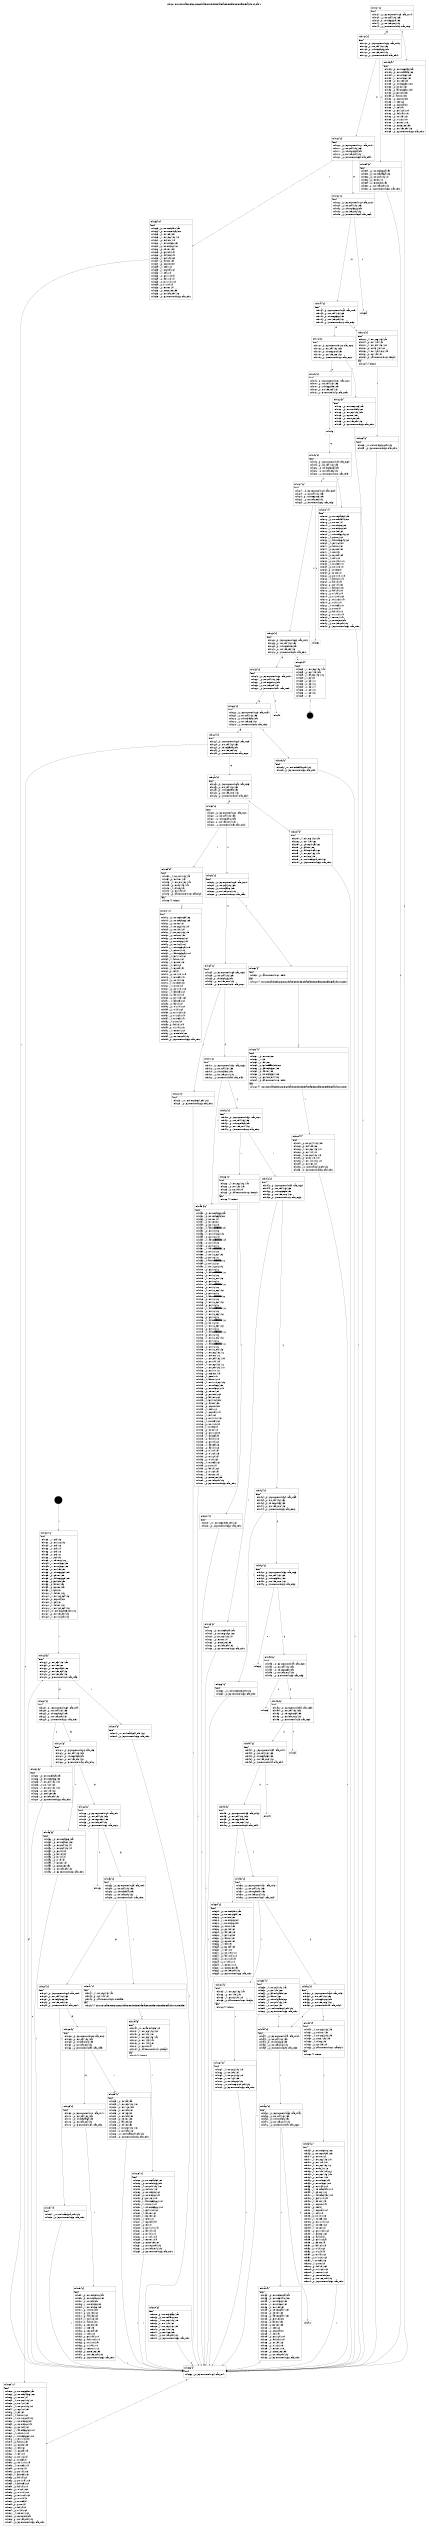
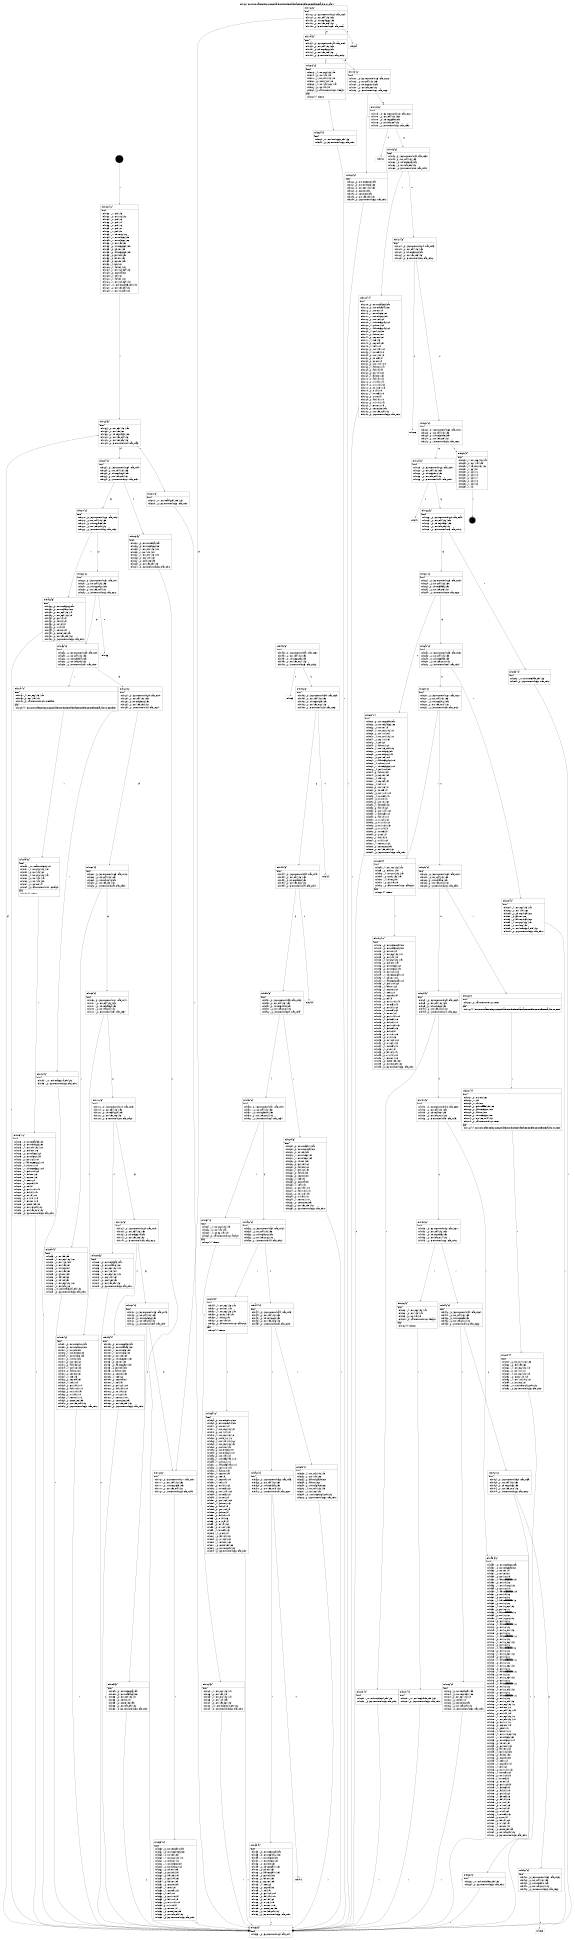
edge "0x40176c [28]" -> "0x401788 [28]": reversed
edge "0x40246c" -> "0x4017f8 [28]": now "0x4017dc [28]" -> "0x4017f8 [28]"
node "0x401718 [28]": added
edge "0x401980 [28]" -> "0x40199c [28]": removed, label "5"
edge "0x40229e [42]" -> "0x401a44 [28]": reversed
edge "0x40253c [5]" -> "0x401e2e [171]": reversed
